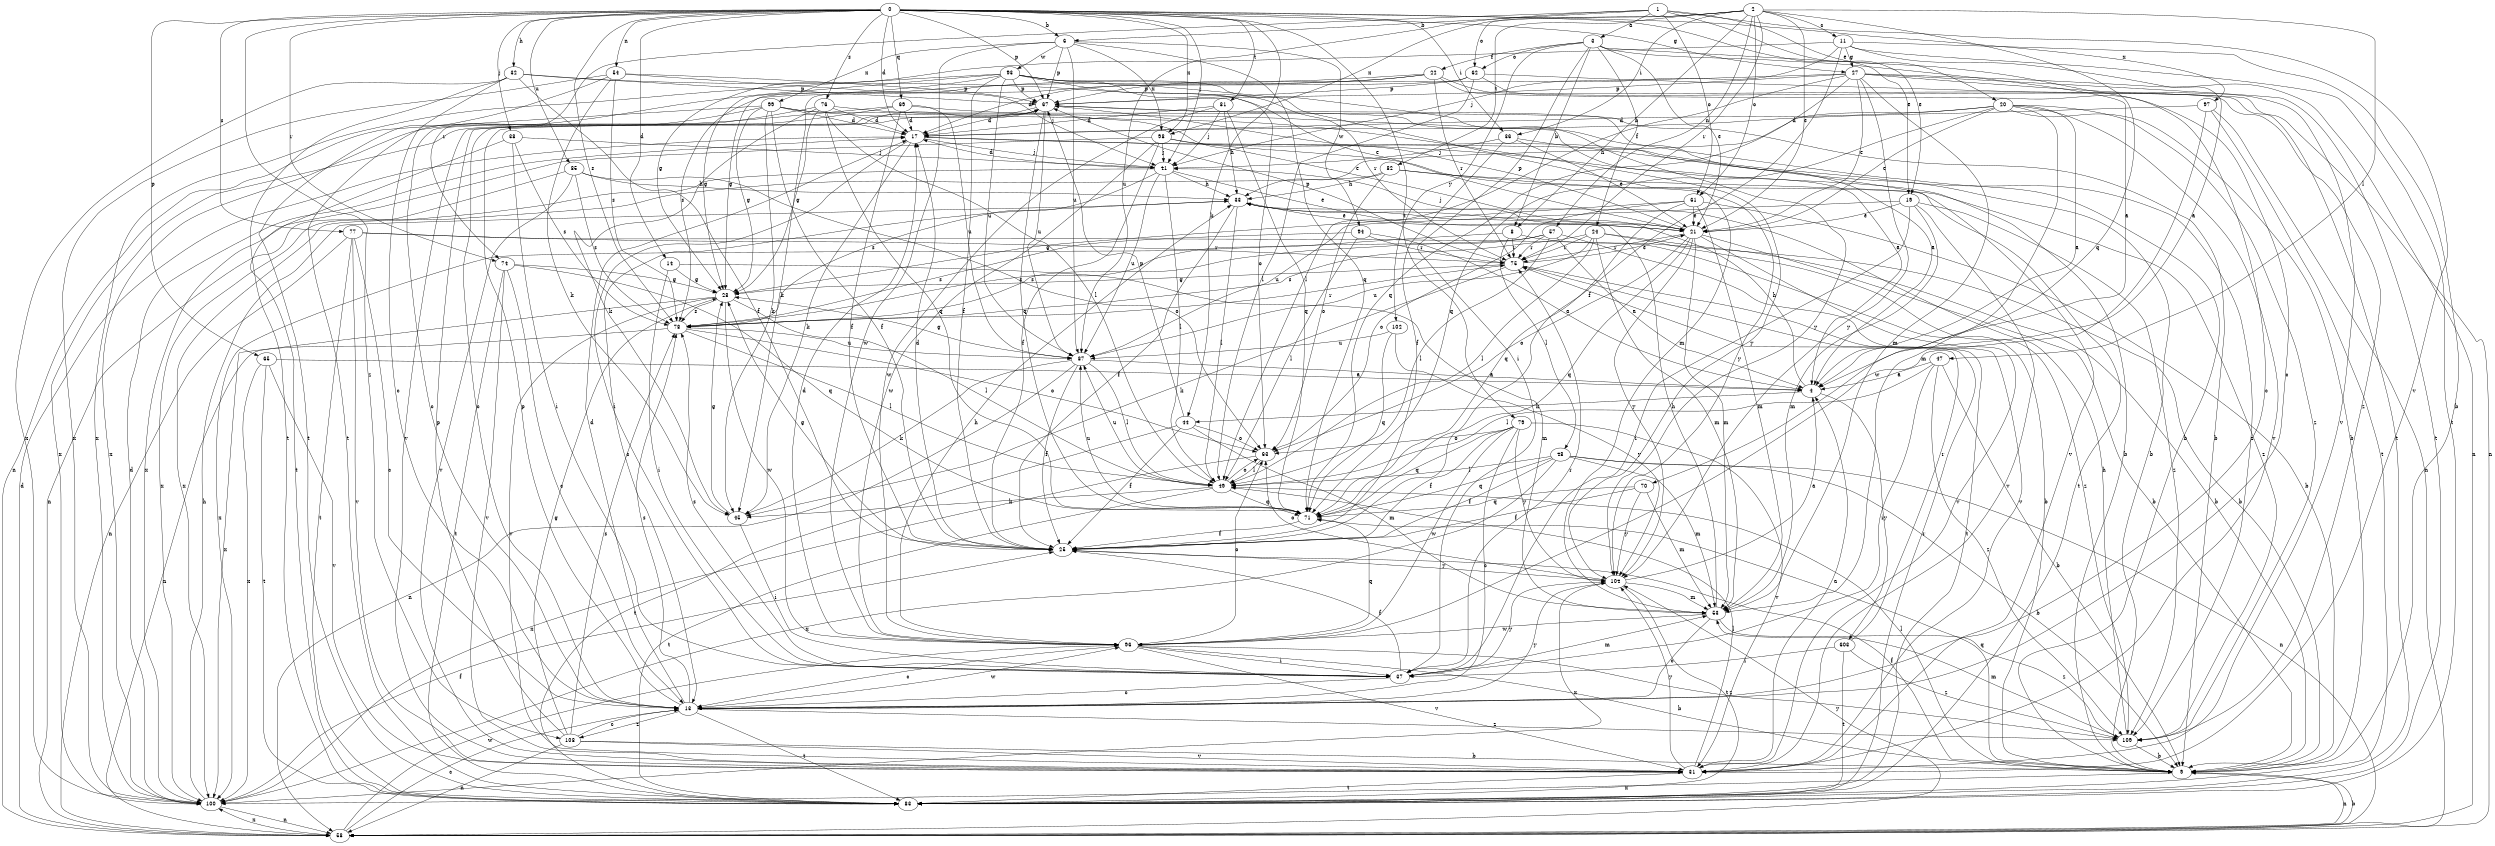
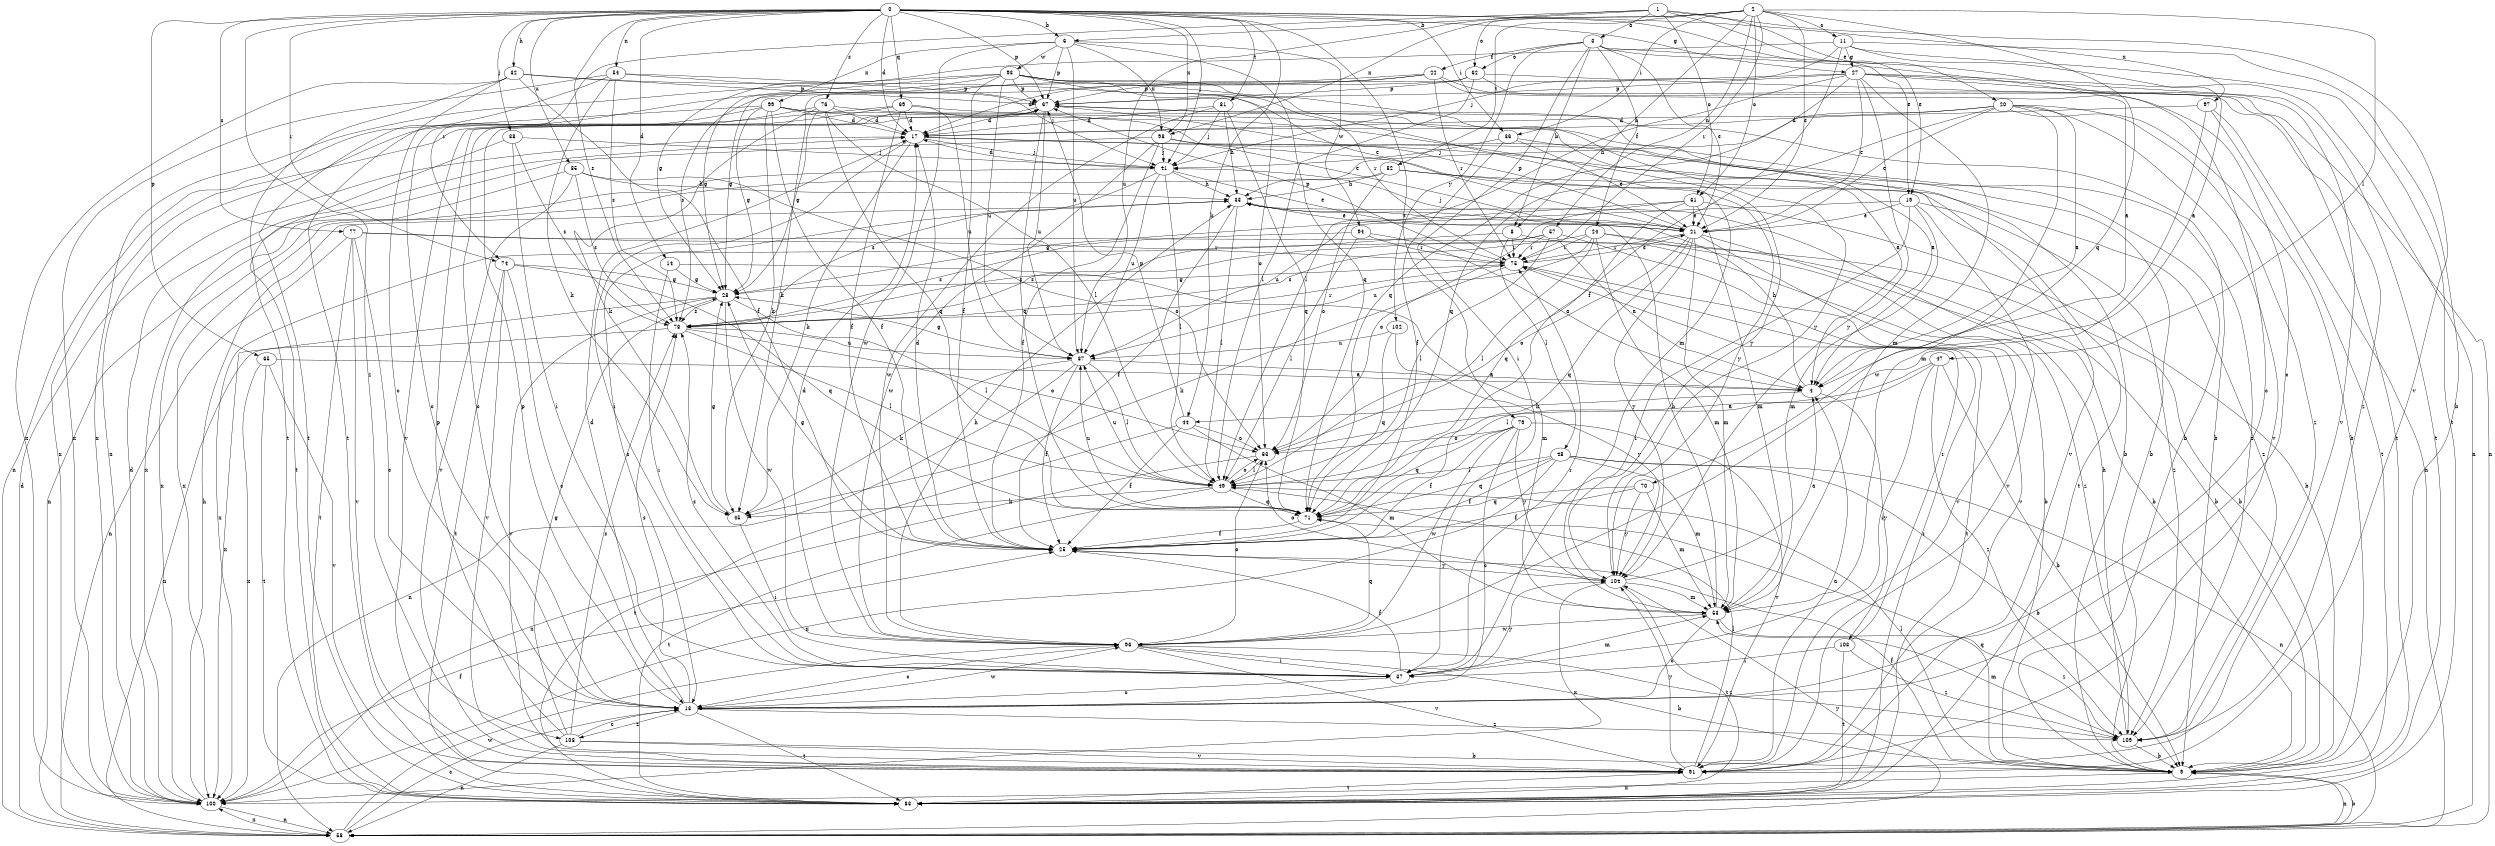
edge "47" -> "4": now "47" -> "63"
node "603": label "603" -> "103"
edge "13" -> "104": removed, label "y"
node "31": label "31" -> "91"
